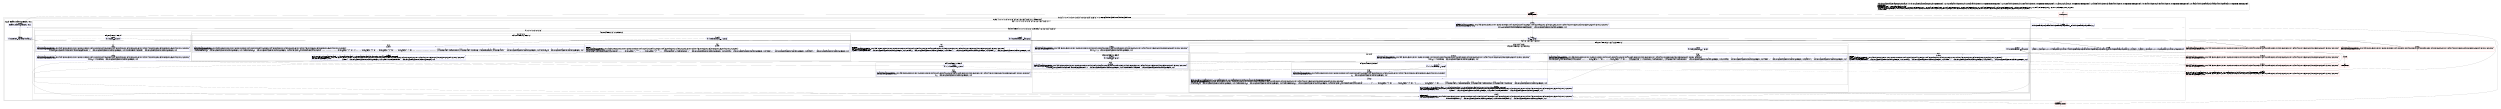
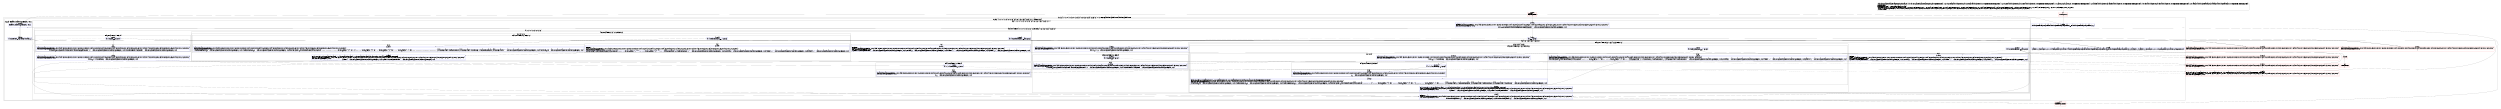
node "17: 0x0094": text "GENERATE_LEAVE" -> "TRY_LEAVE"
